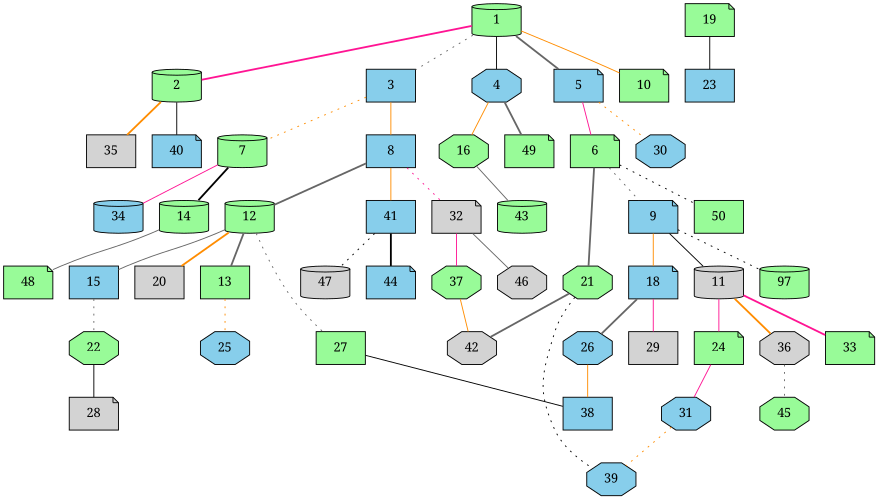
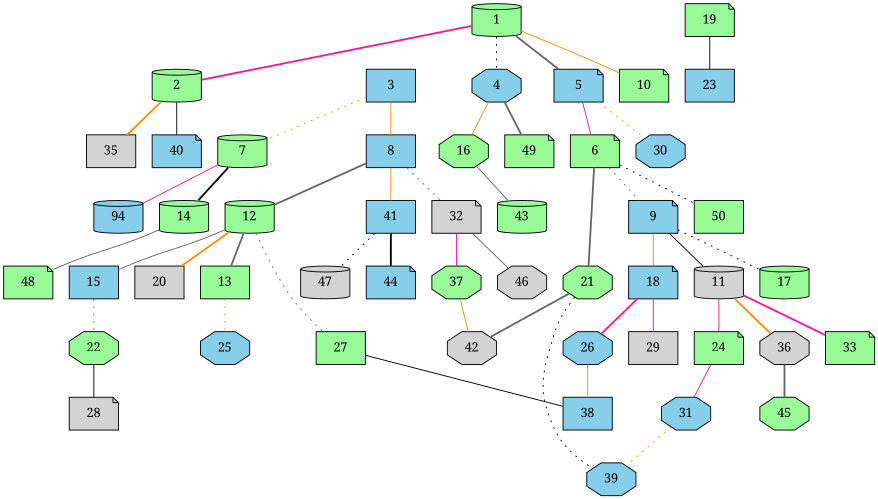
edge "1" -- "3": removed
edge "1" -- "4": style solid -> dotted
node "34": label "34" -> "94"
node "97": label "97" -> "17"
edge "18" -- "26": color gray40 -> deeppink
edge "36" -- "45": style dotted -> bold
